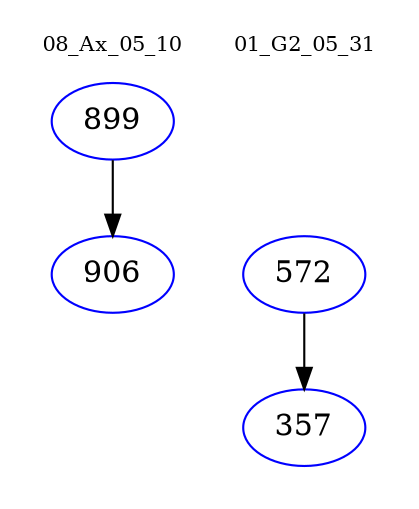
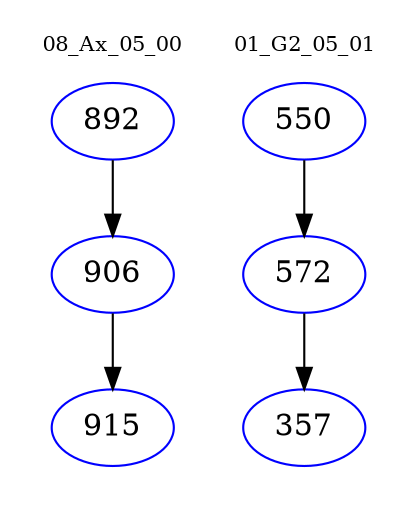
cluster "08_Ax_05_10": label "08_Ax_05_10" -> "08_Ax_05_00"
cluster "01_G2_05_31": label "01_G2_05_31" -> "01_G2_05_01"
node "899": label "899" -> "892"
node "550": added
node "915": added
